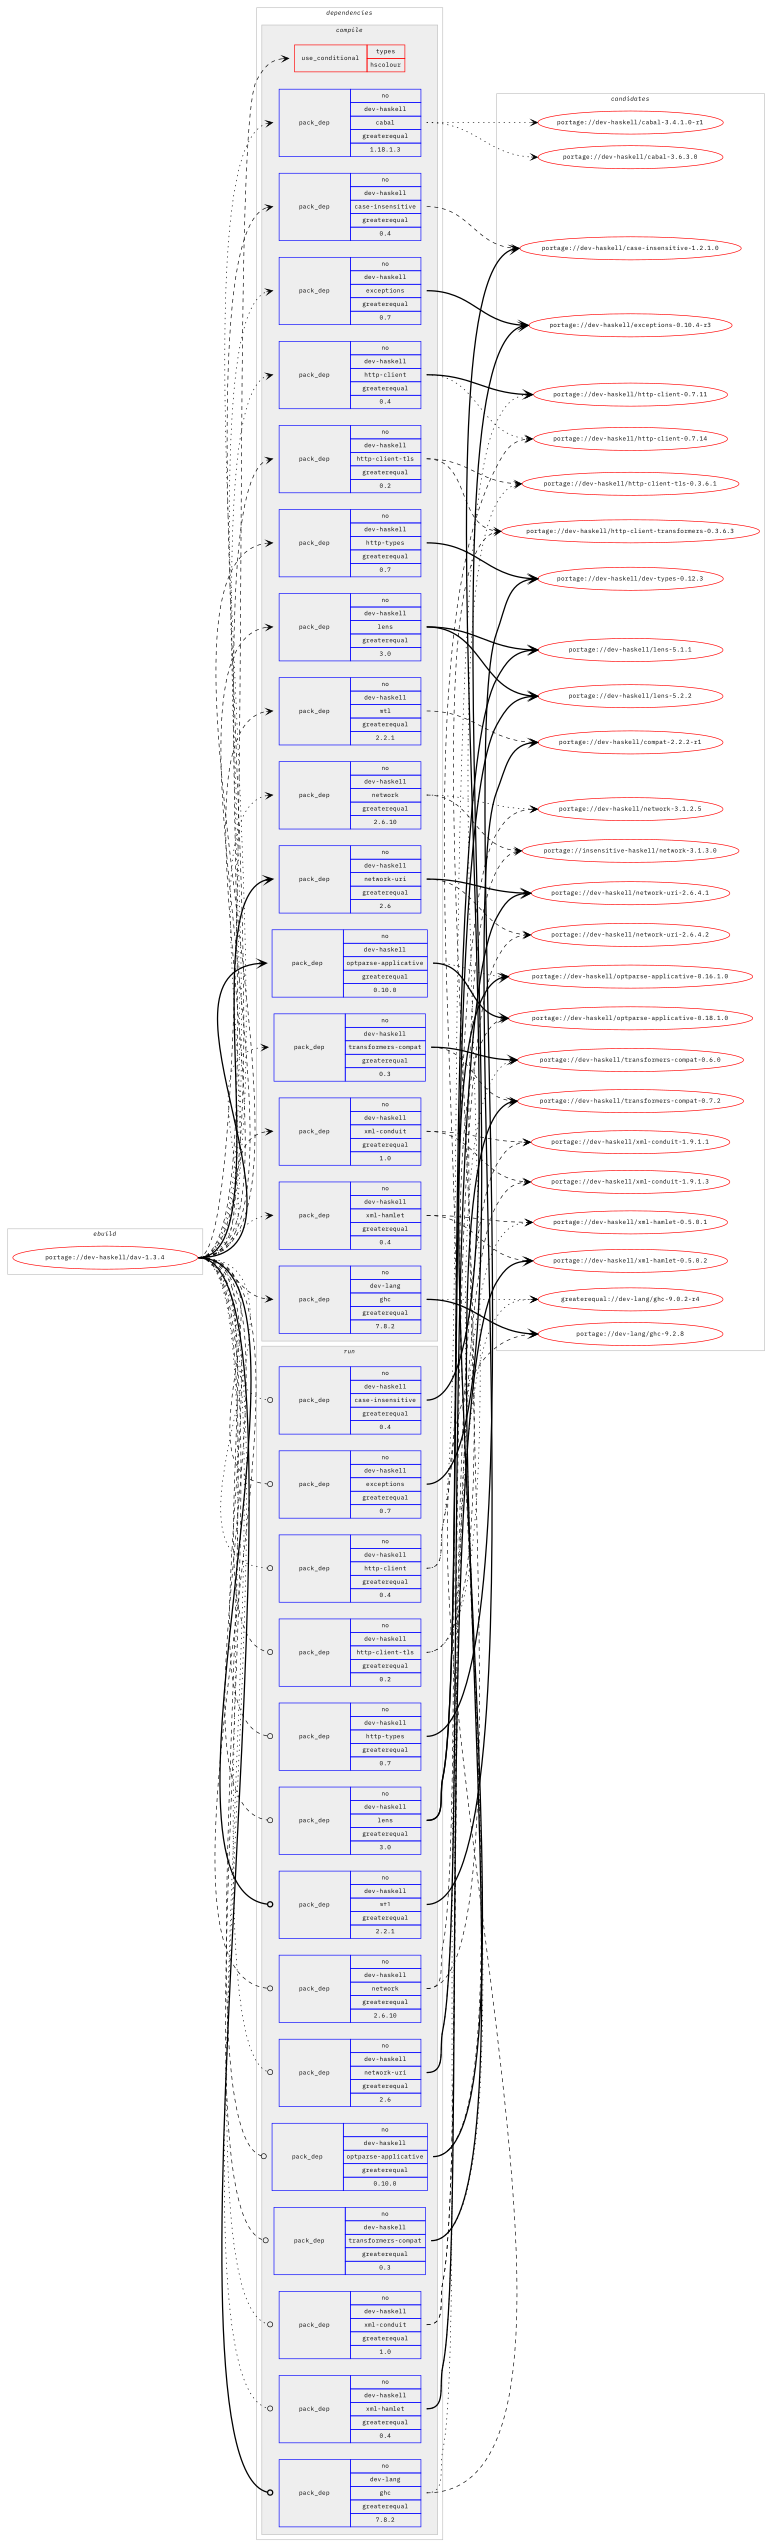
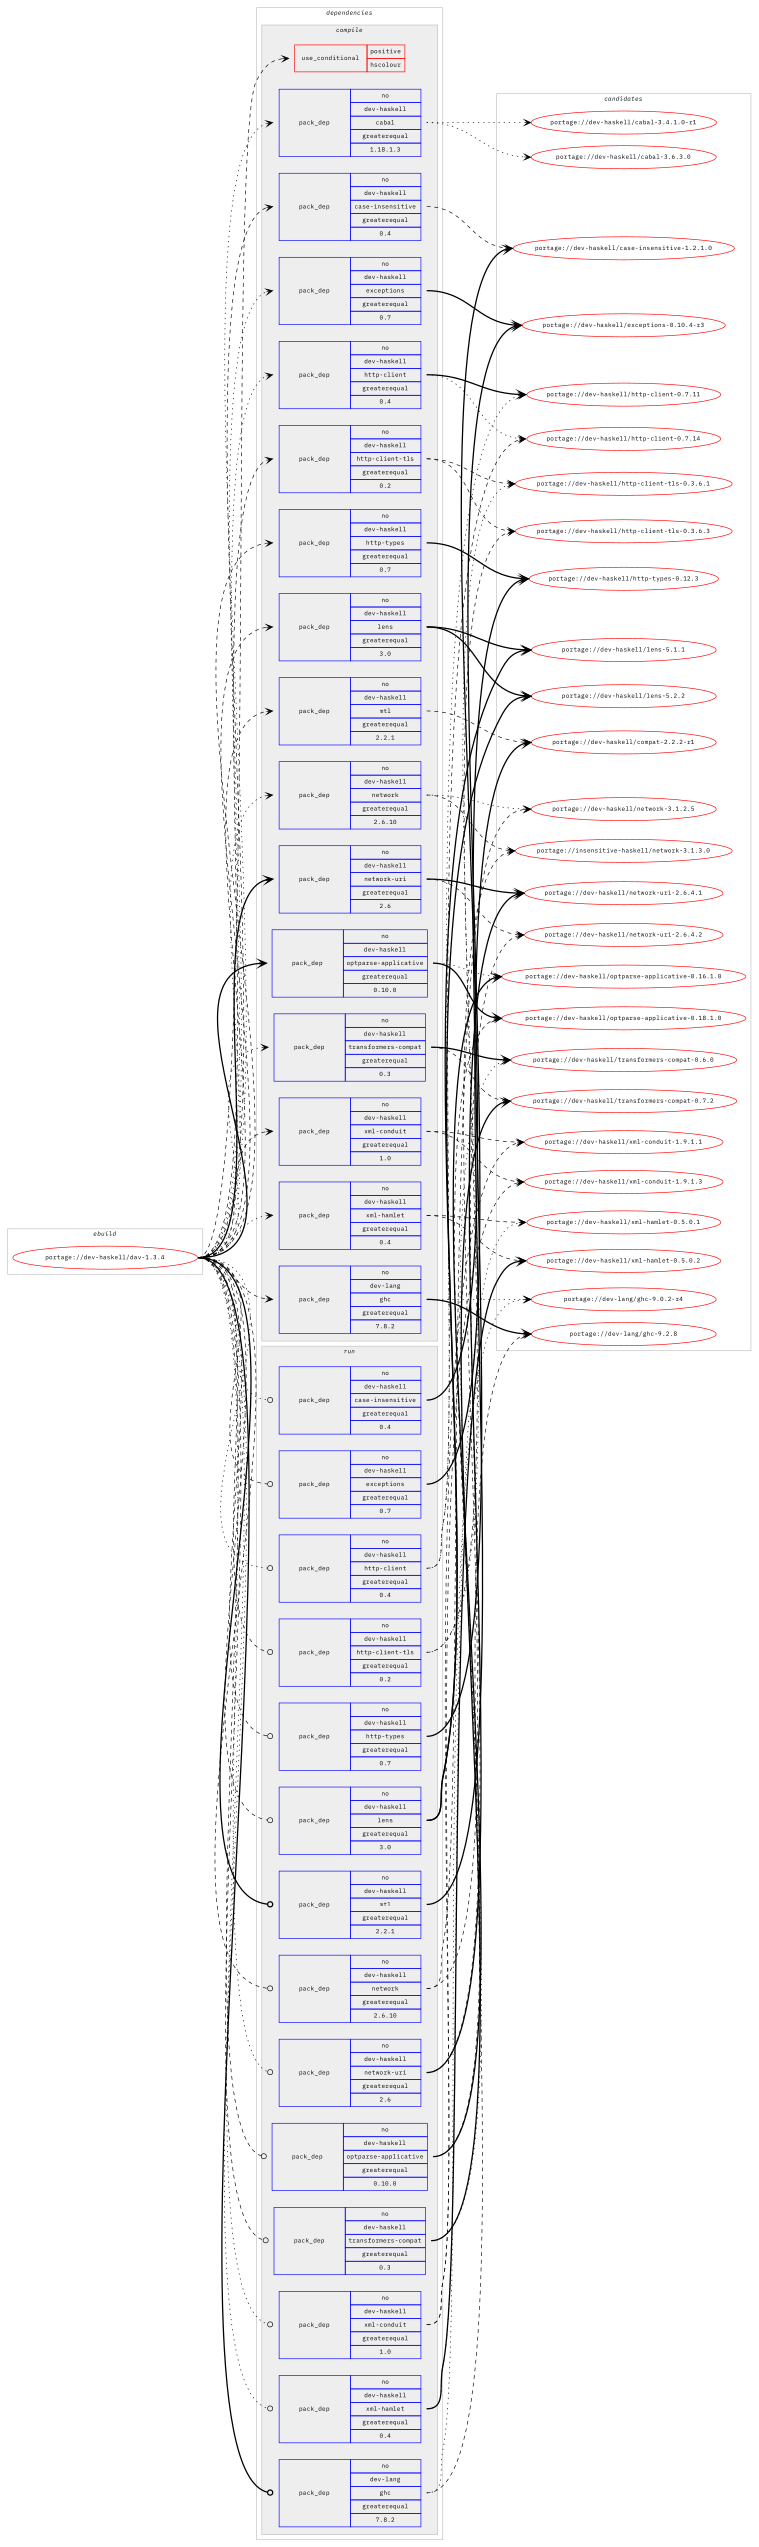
node "use_conditional": text "types" -> "positive"
node "portage://dev-haskell/http-client-transformers-0.3.6.3": label "portage://dev-haskell/http-client-transformers-0.3.6.3" -> "portage://dev-haskell/http-client-tls-0.3.6.3"
node "portage://dev-haskell/dev-types-0.12.3": label "portage://dev-haskell/dev-types-0.12.3" -> "portage://dev-haskell/http-types-0.12.3"
node "greaterequal://dev-lang/ghc-9.0.2-r4": label "greaterequal://dev-lang/ghc-9.0.2-r4" -> "portage://dev-lang/ghc-9.0.2-r4"
